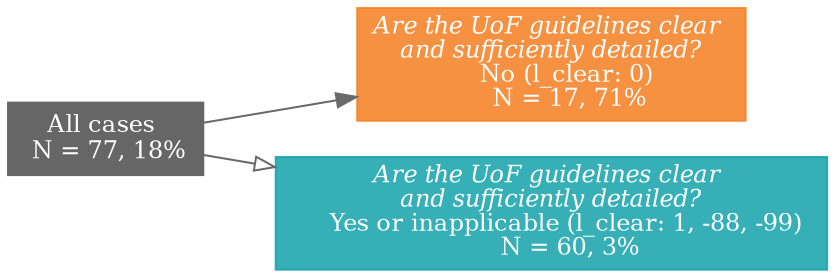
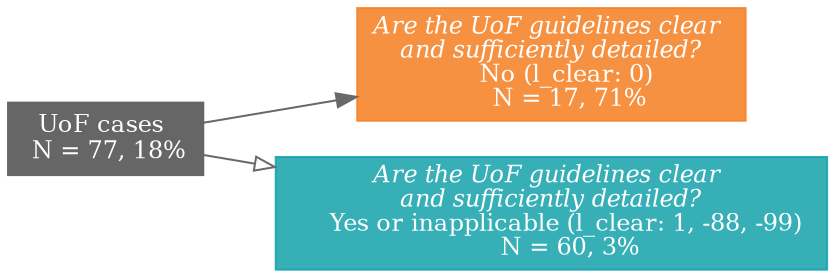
node "All cases N = 77, 18%": label "All cases N = 77, 18%" -> "UoF cases N = 77, 18%"
